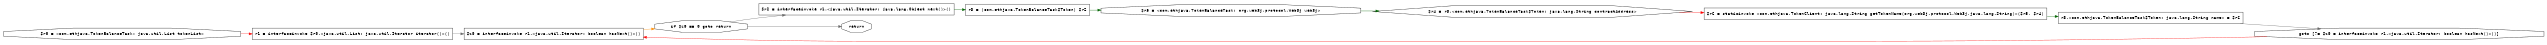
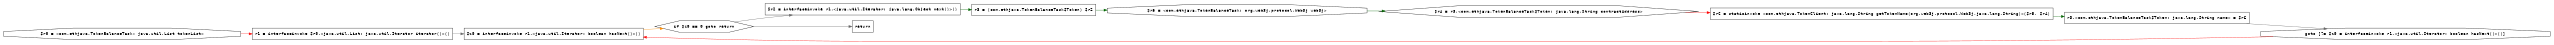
node "if $z0 == 0 goto return": shape octagon -> hexagon
node "return": shape octagon -> box
